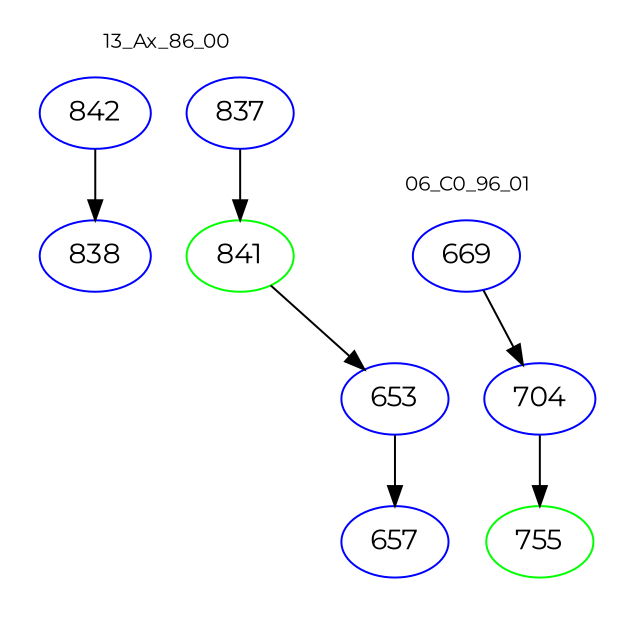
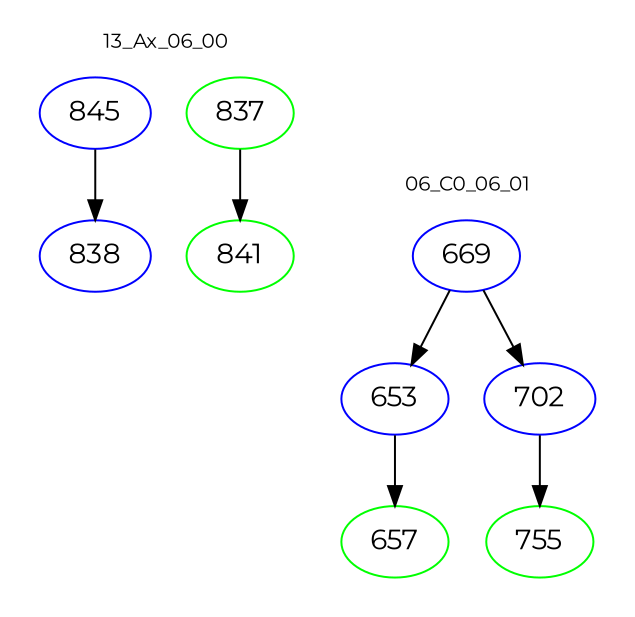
cluster "13_Ax_86_00": label "13_Ax_86_00" -> "13_Ax_06_00"
node "842": label "842" -> "845"
node "837": color blue -> green
cluster "06_C0_96_01": label "06_C0_96_01" -> "06_C0_06_01"
edge "841" -> "653": now "669" -> "653"
node "704": label "704" -> "702"
node "657": color blue -> green
